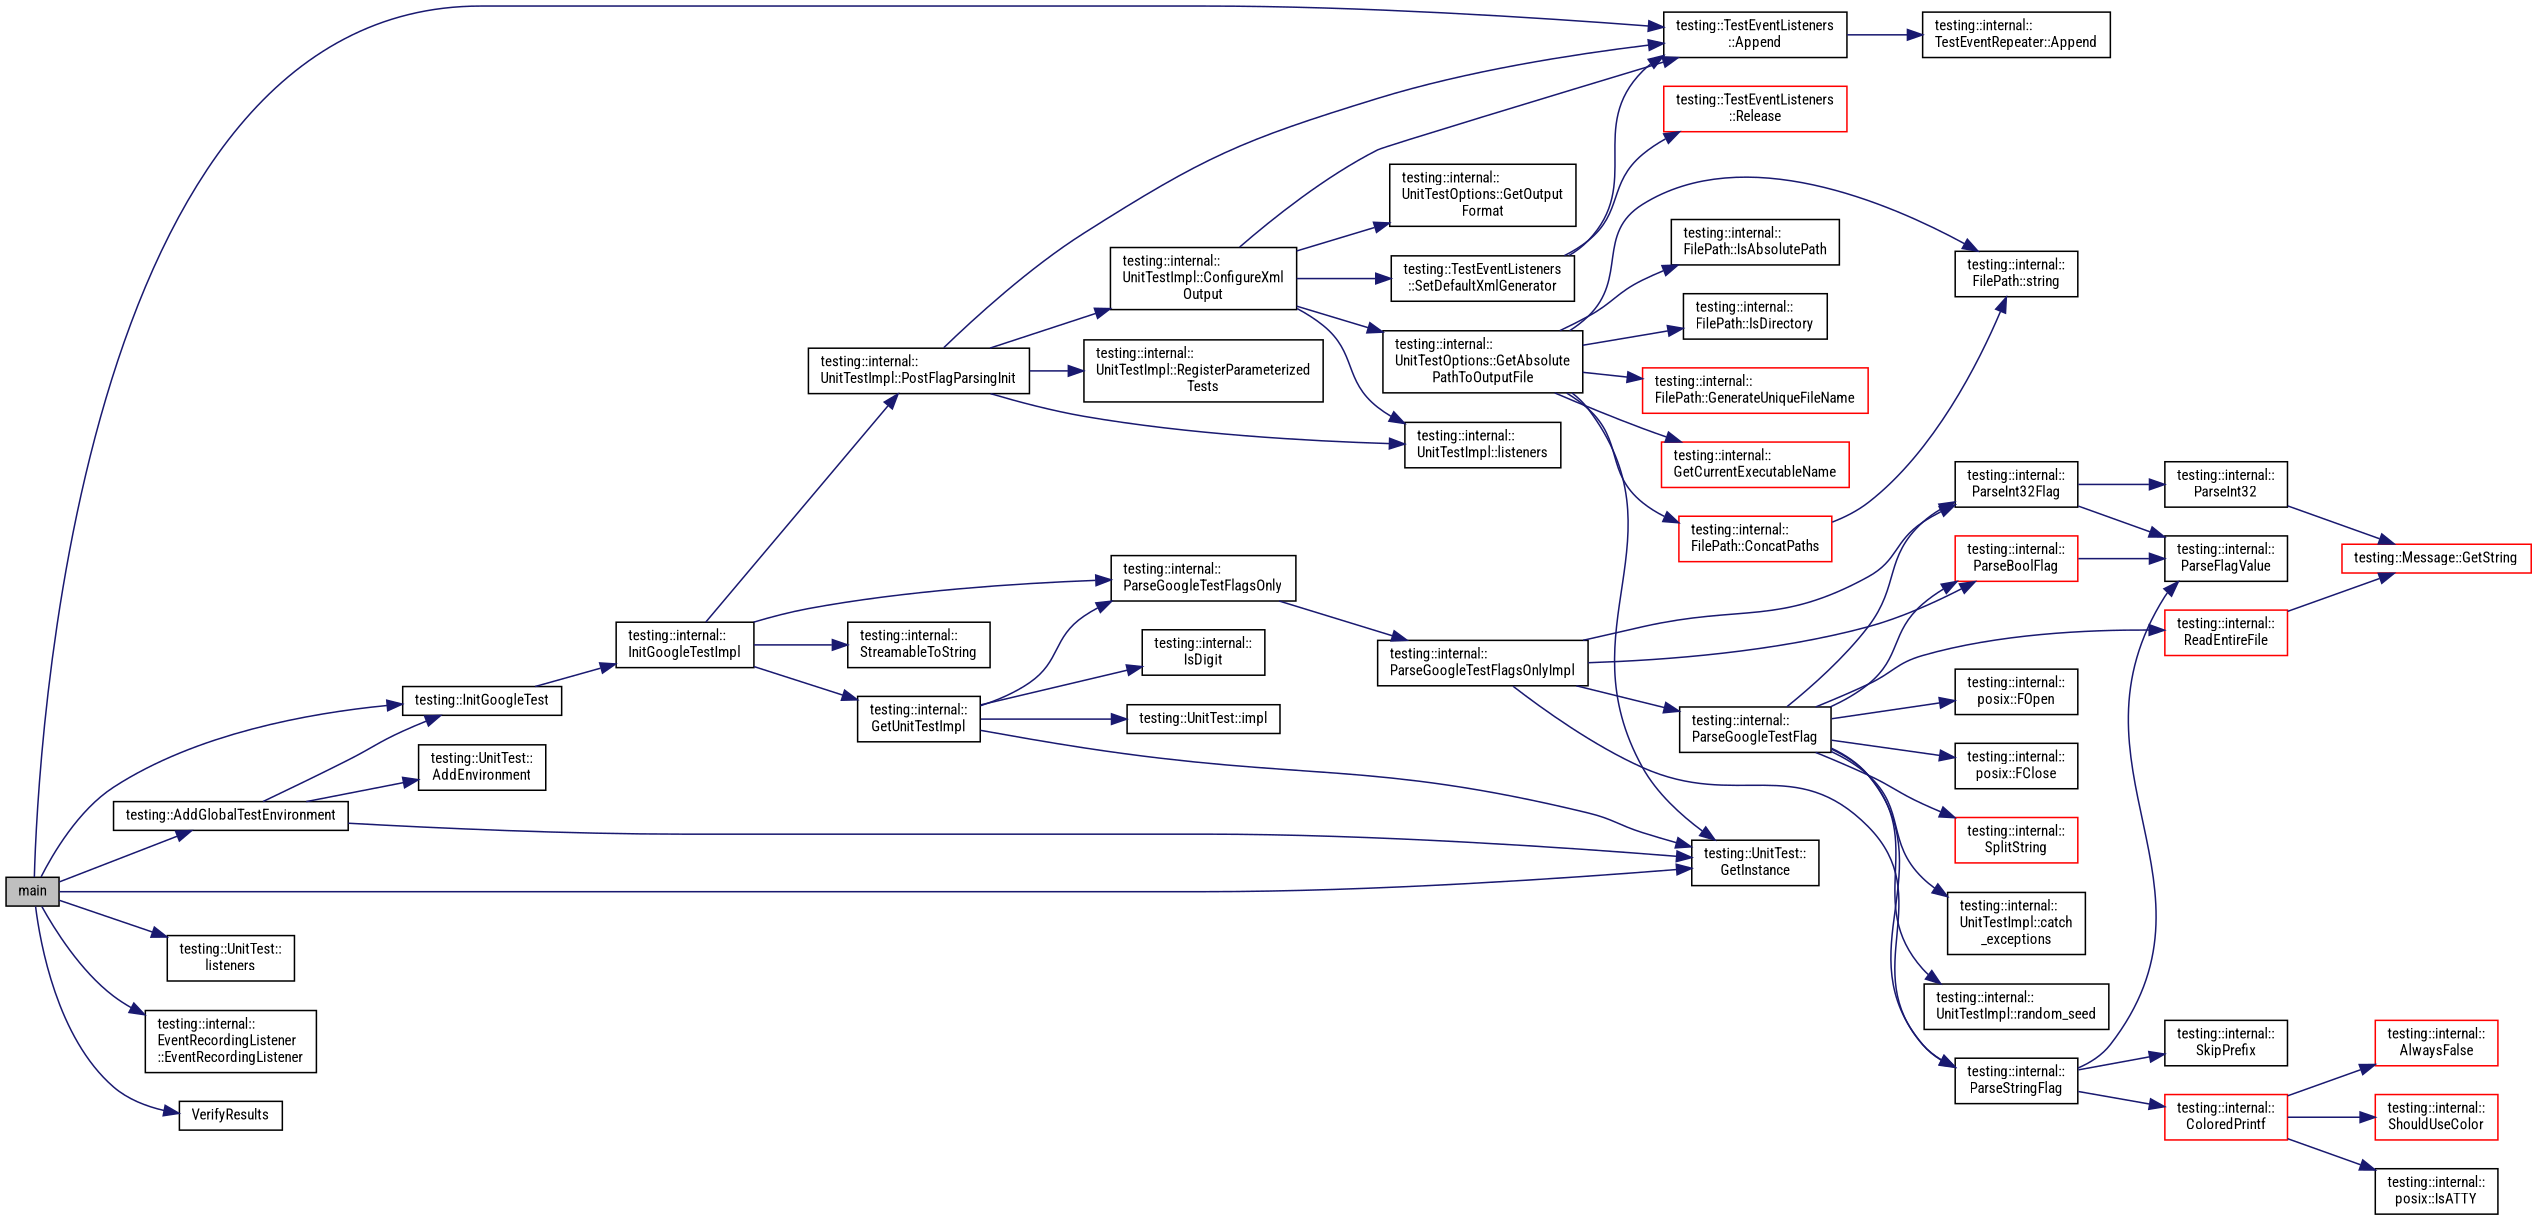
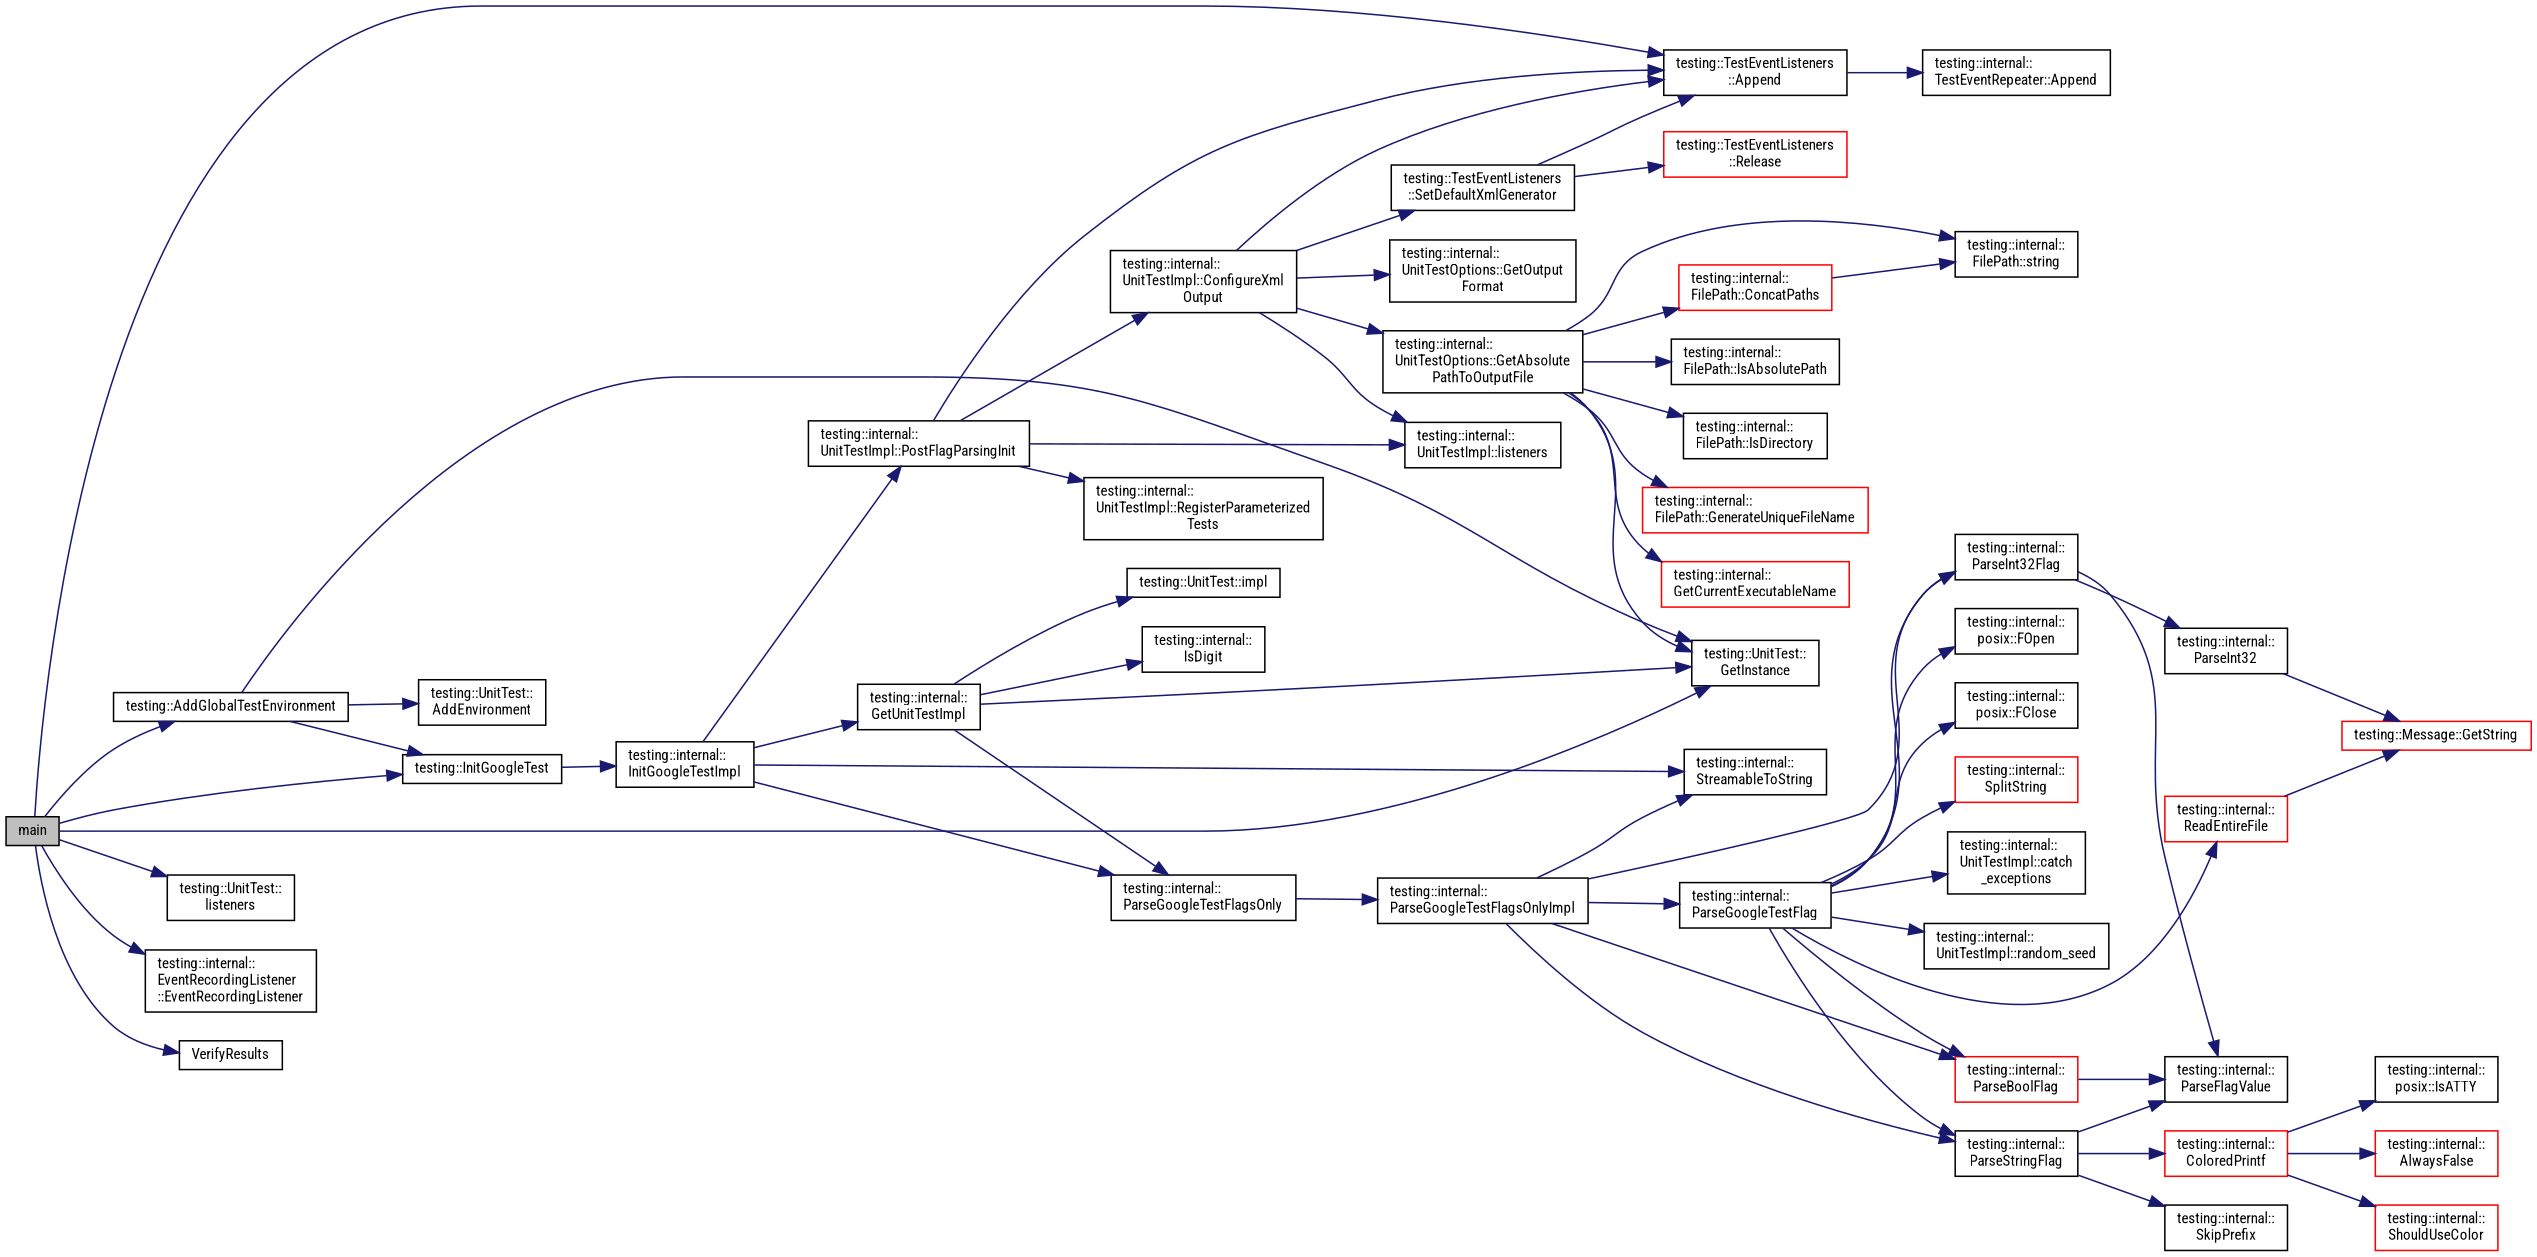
edge "testing::internal:: ParseGoogleTestFlagsOnlyImpl" -> "testing::internal:: StreamableToString": added
